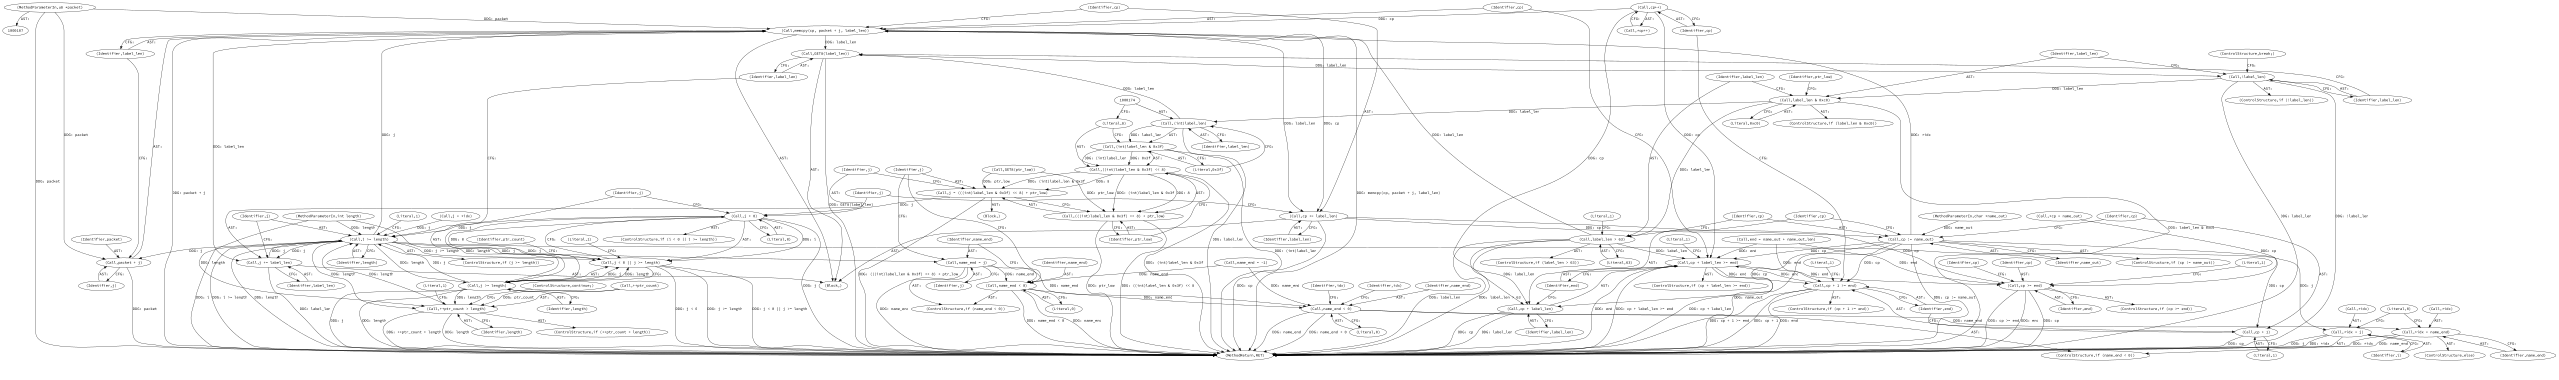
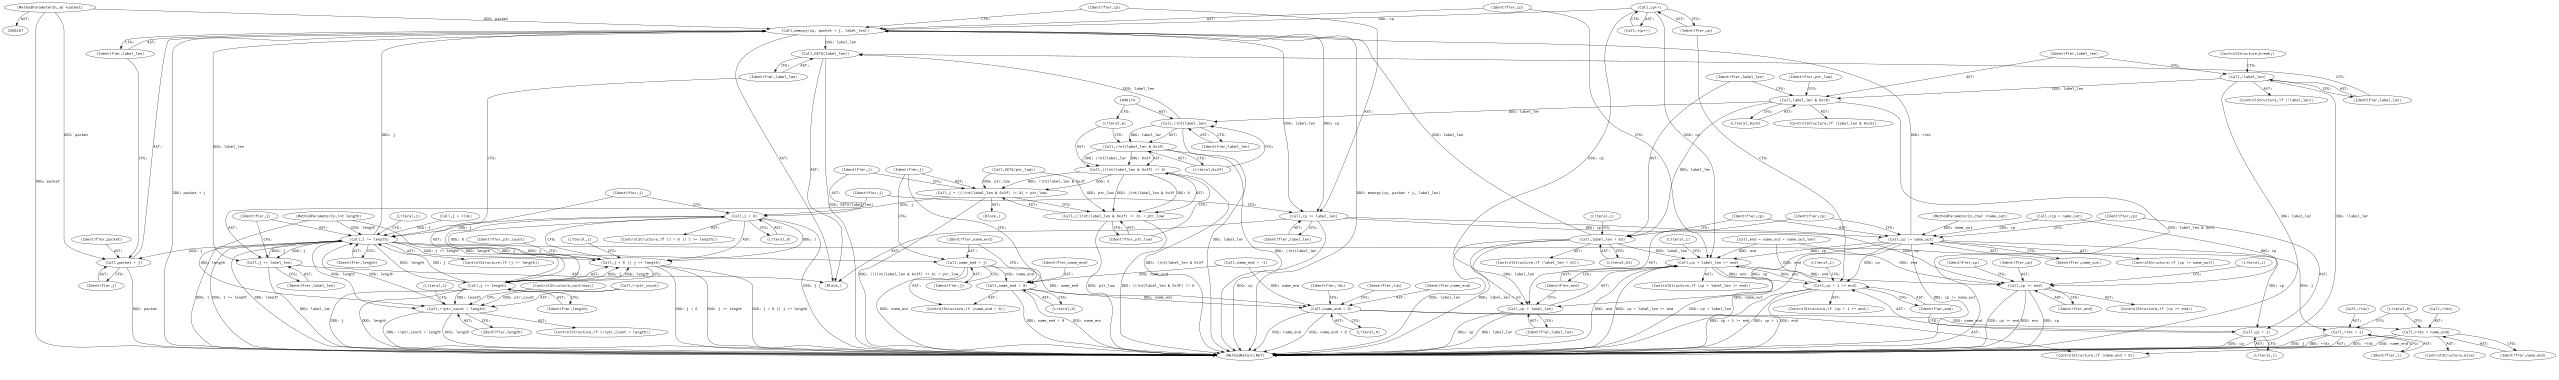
edge "(Call,GET8(label_len))" -> "(Call,!label_len)": removed, label "DDG: label_len"
edge "(Call,*cp = name_out)" -> "(Call,cp != name_out)": added, label "DDG: cp"
